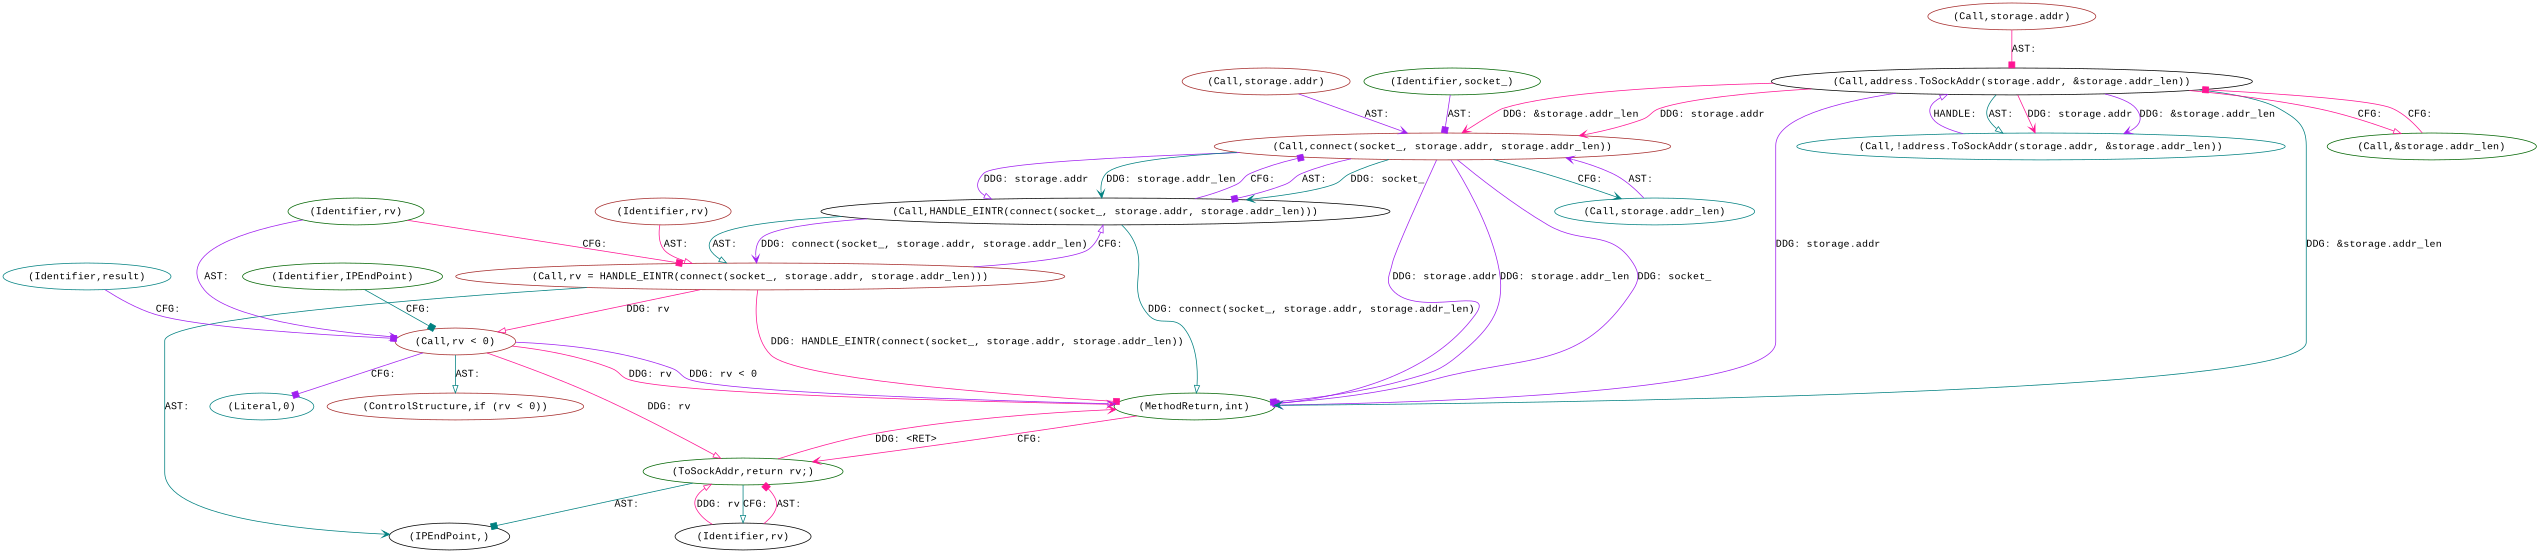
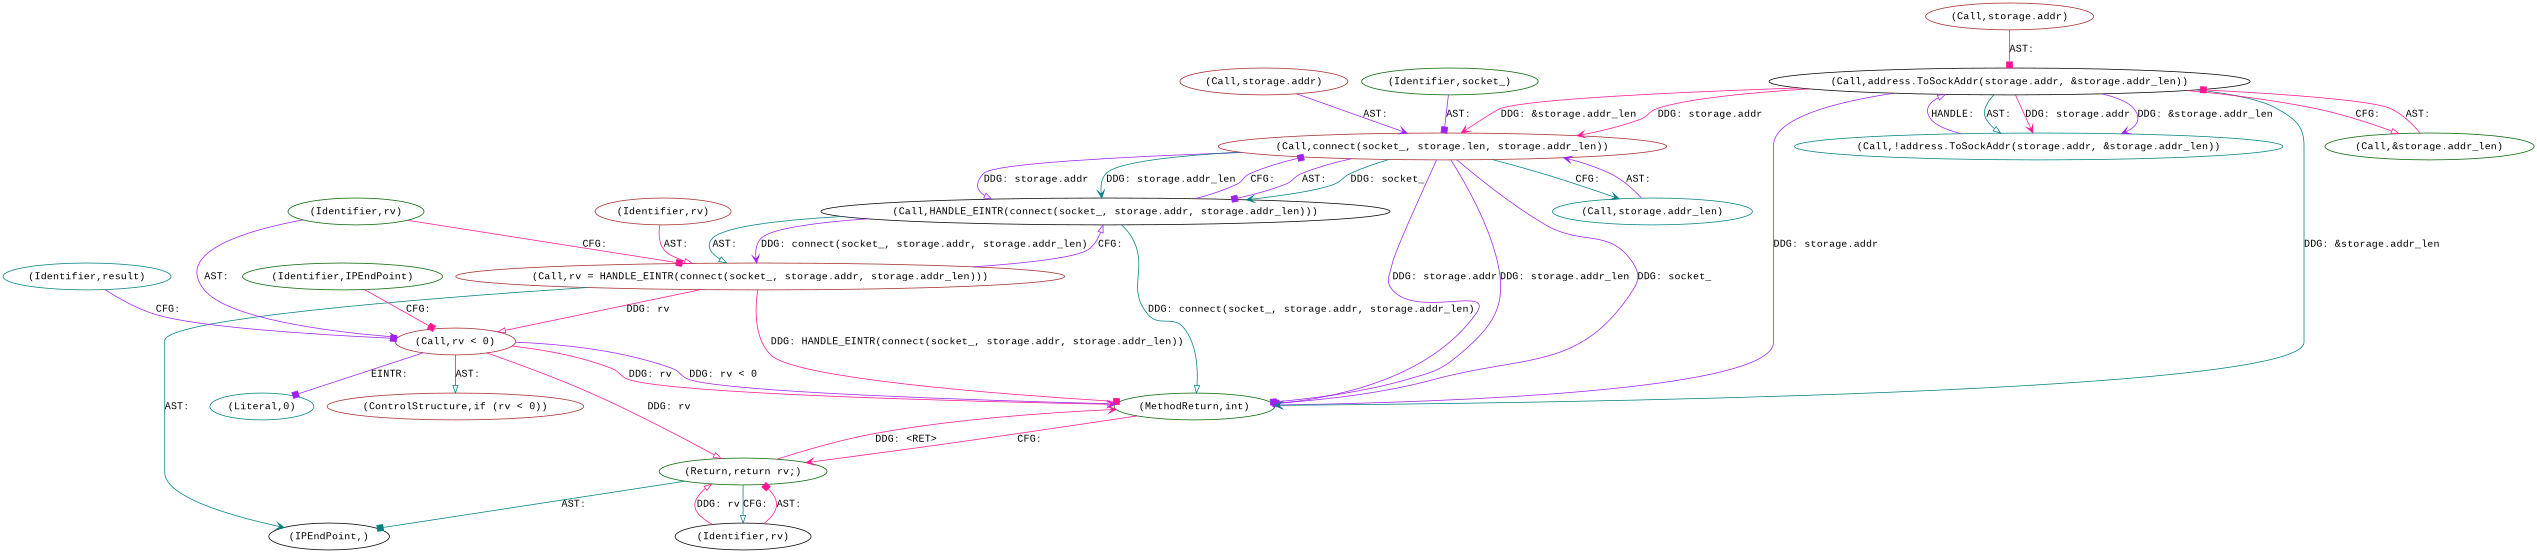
edge "(Call,&storage.addr_len)" -> "(Call,address.ToSockAddr(storage.addr, &storage.addr_len))": label "CFG: " -> "AST: "
node "(Call,connect(socket_, storage.addr, storage.addr_len))": label "(Call,connect(socket_, storage.addr, storage.addr_len))" -> "(Call,connect(socket_, storage.len, storage.addr_len))"
edge "(Identifier,IPEndPoint)" -> "(Call,rv < 0)": color teal -> deeppink
edge "(Call,rv < 0)" -> "(Literal,0)": label "CFG: " -> "EINTR: "
node "(ToSockAddr,return rv;)": label "(ToSockAddr,return rv;)" -> "(Return,return rv;)"
